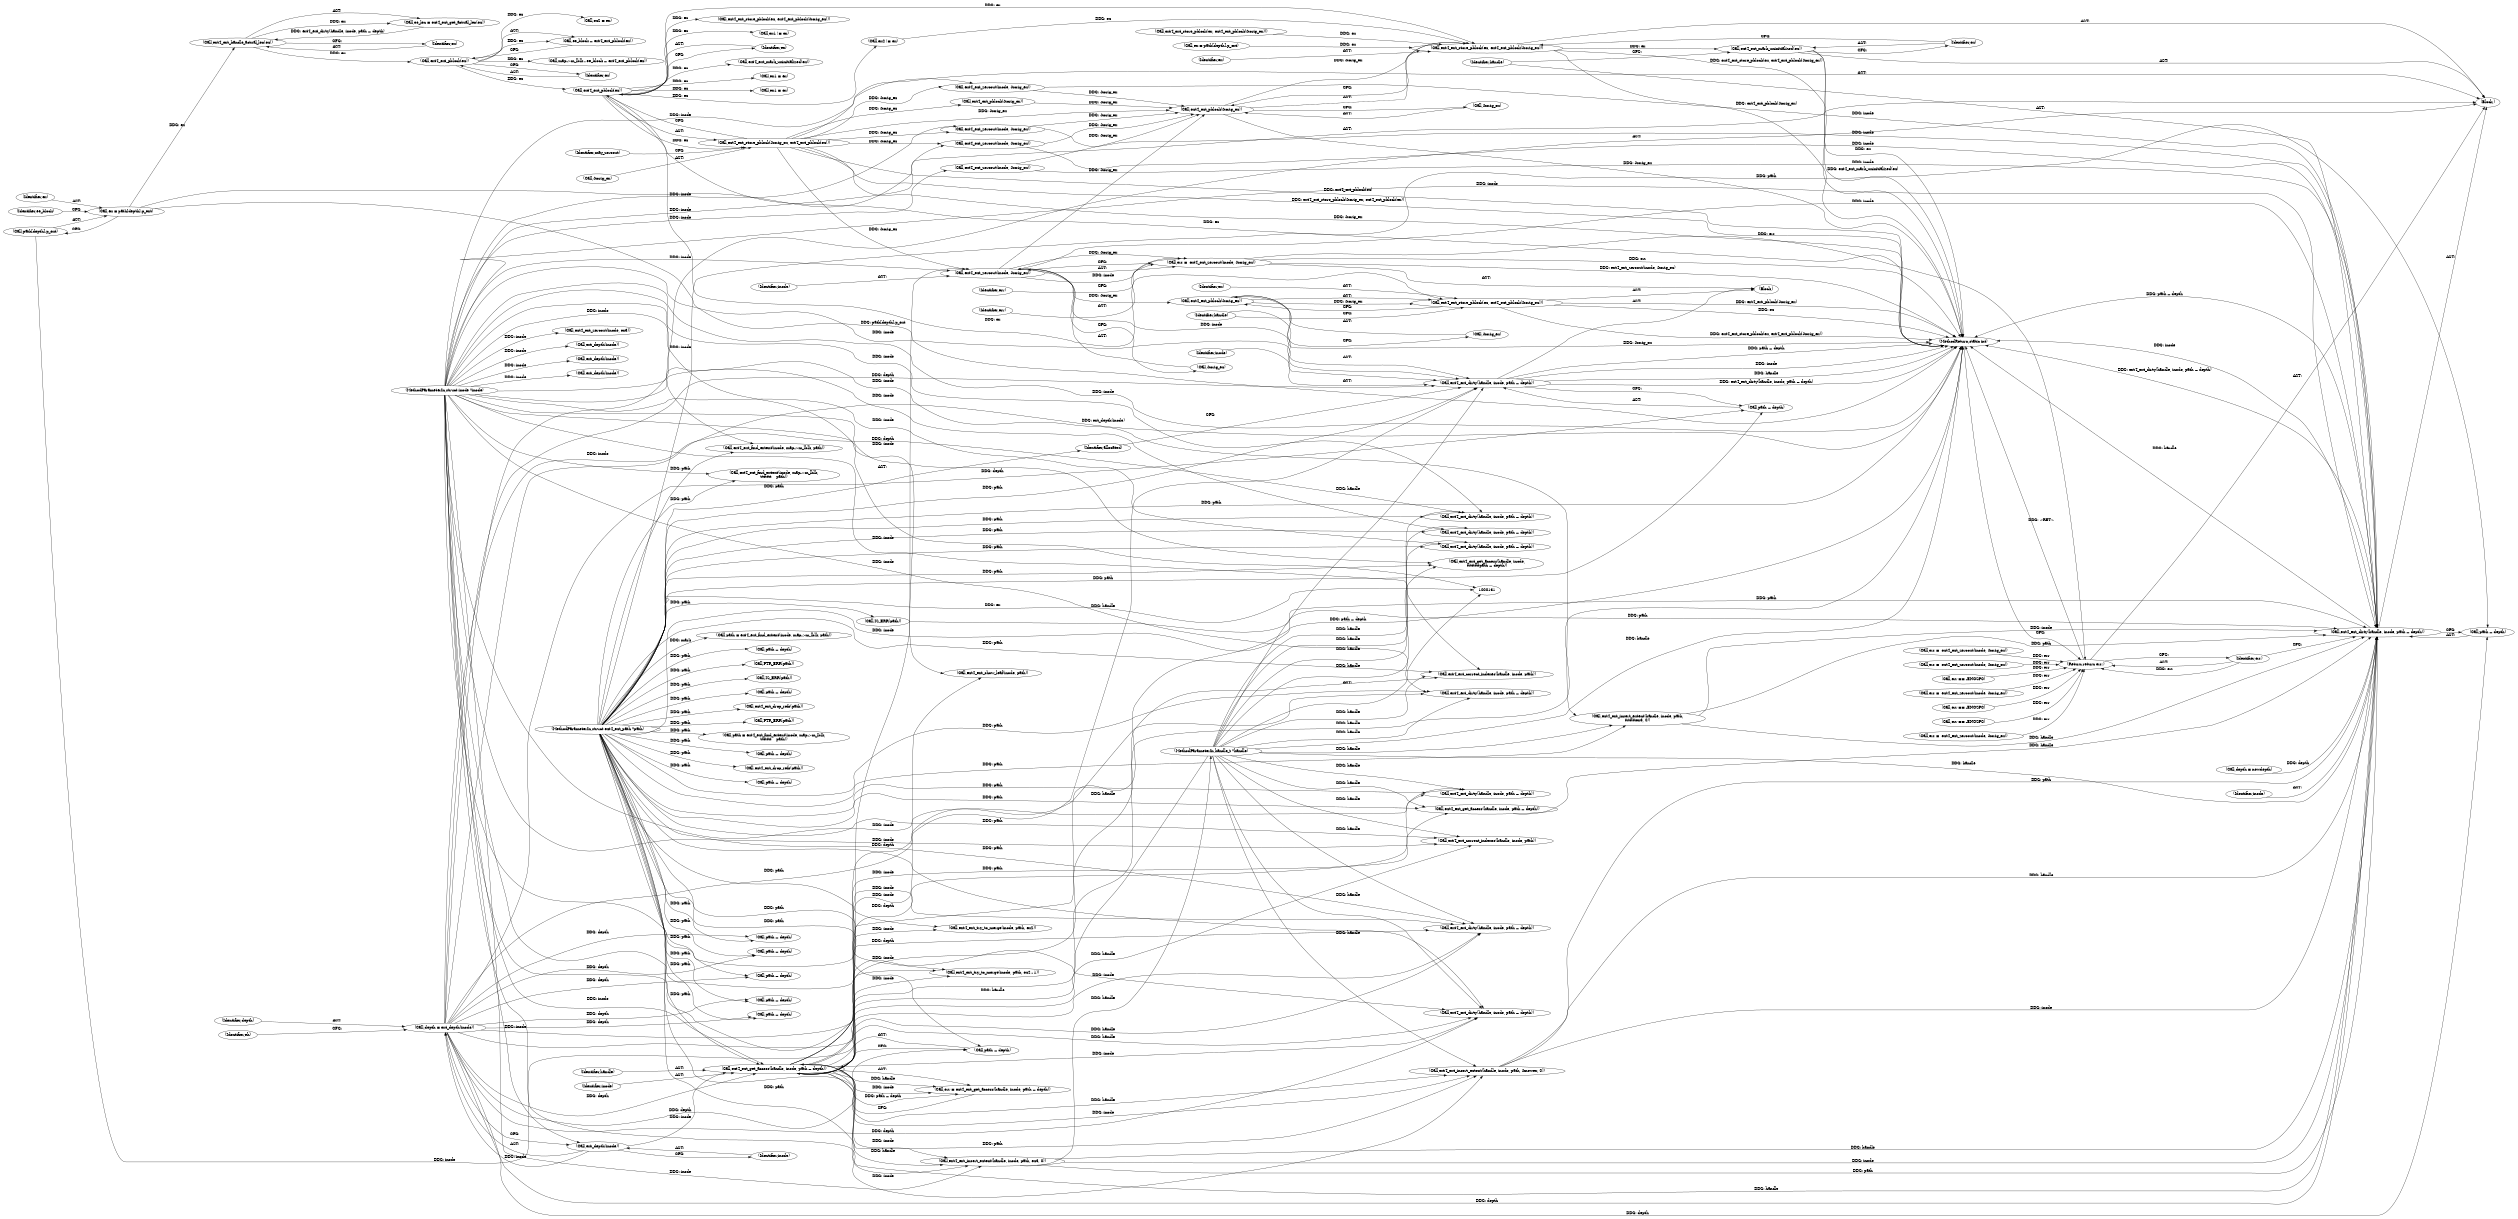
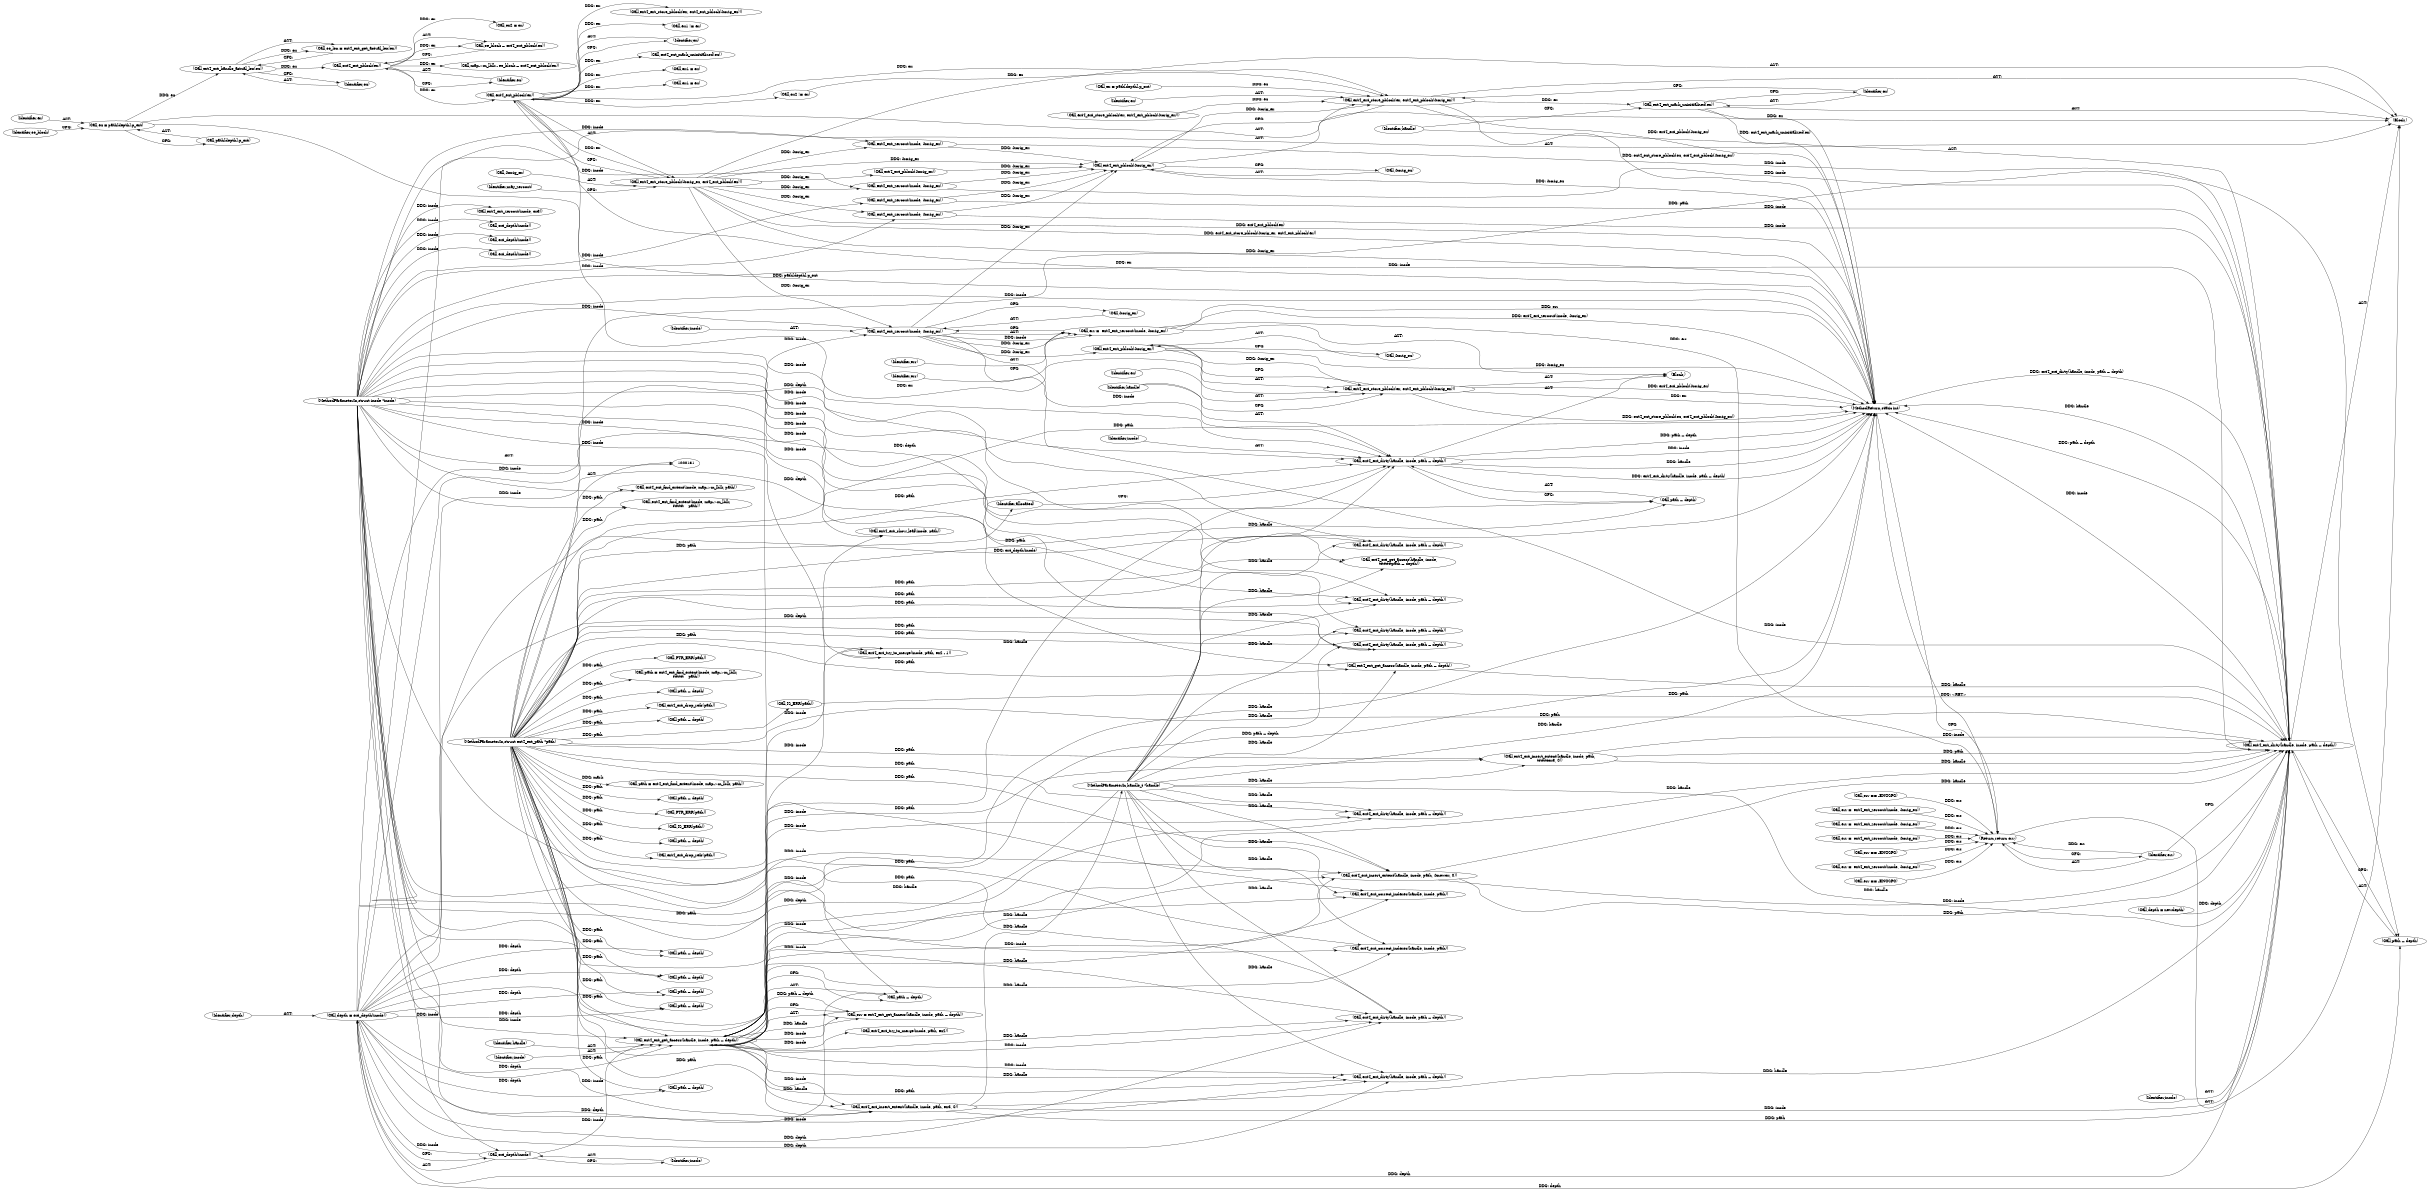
edge "(Call,ee_len = ext4_ext_get_actual_len(ex))" -> "(Call,ext4_ext_handle_actual_len(ex))": label "DDG: ext4_ext_dirty(handle, inode, path + depth)" -> "CFG: "
edge "(MethodParameterIn,struct ext4_ext_path *path)" -> "1000131": label "DDG: ex" -> "AST: "
edge "(MethodParameterIn,handle_t *handle)" -> "1000131": removed, label "AST:"
edge "(MethodParameterIn,struct ext4_ext_path *path)" -> "(Call,ext4_ext_try_to_merge(inode, path, ex2))": removed, label "DDG: path"
node "(Identifier,eh)": removed
edge "(Call,path[depth].p_ext)" -> "(Call,ext4_ext_try_to_merge(inode, path, ex2 - 1))": now "(MethodParameterIn,struct inode *inode)" -> "(Call,ext4_ext_try_to_merge(inode, path, ex2 - 1))"
